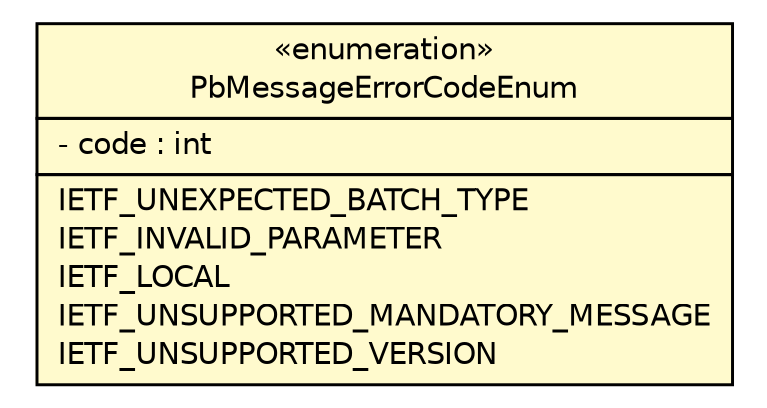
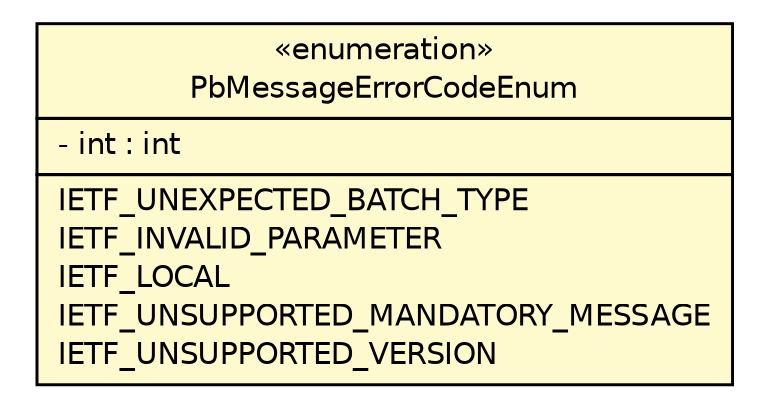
node "PbMessageErrorCodeEnum": text "- code : int" -> "- int : int"
